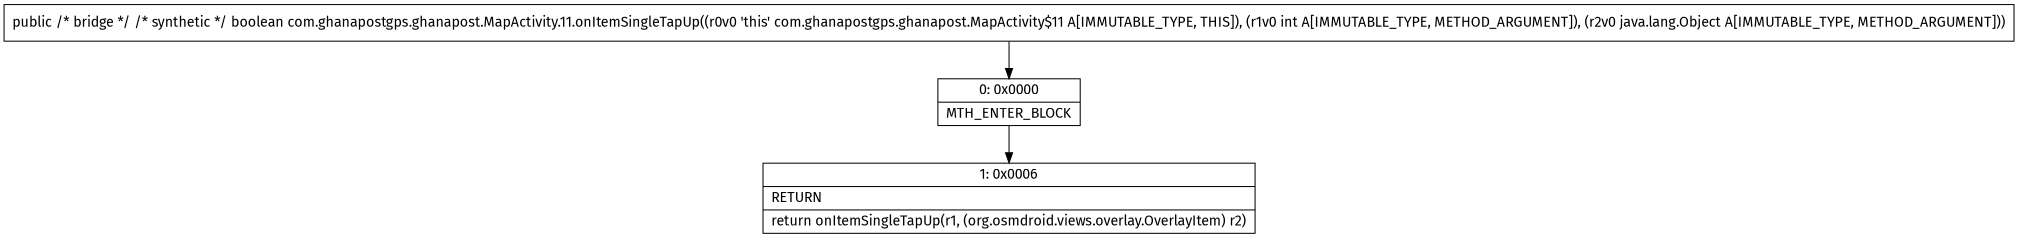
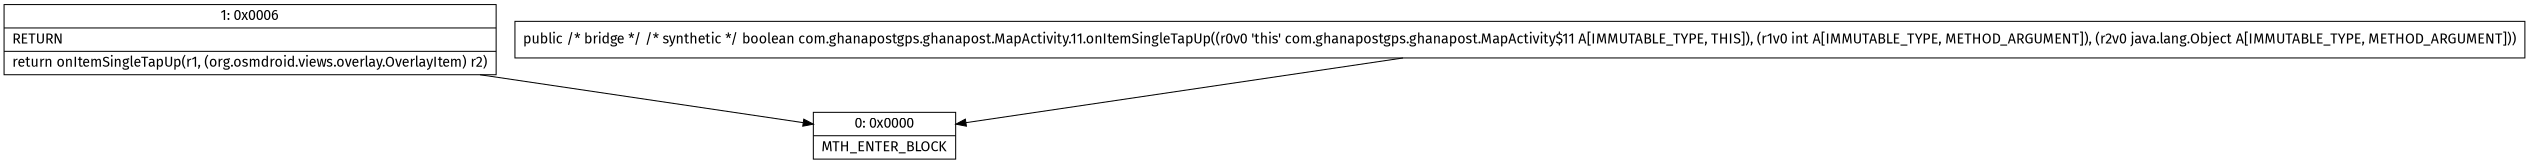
edge "0: 0x0000" -> "1: 0x0006": reversed
